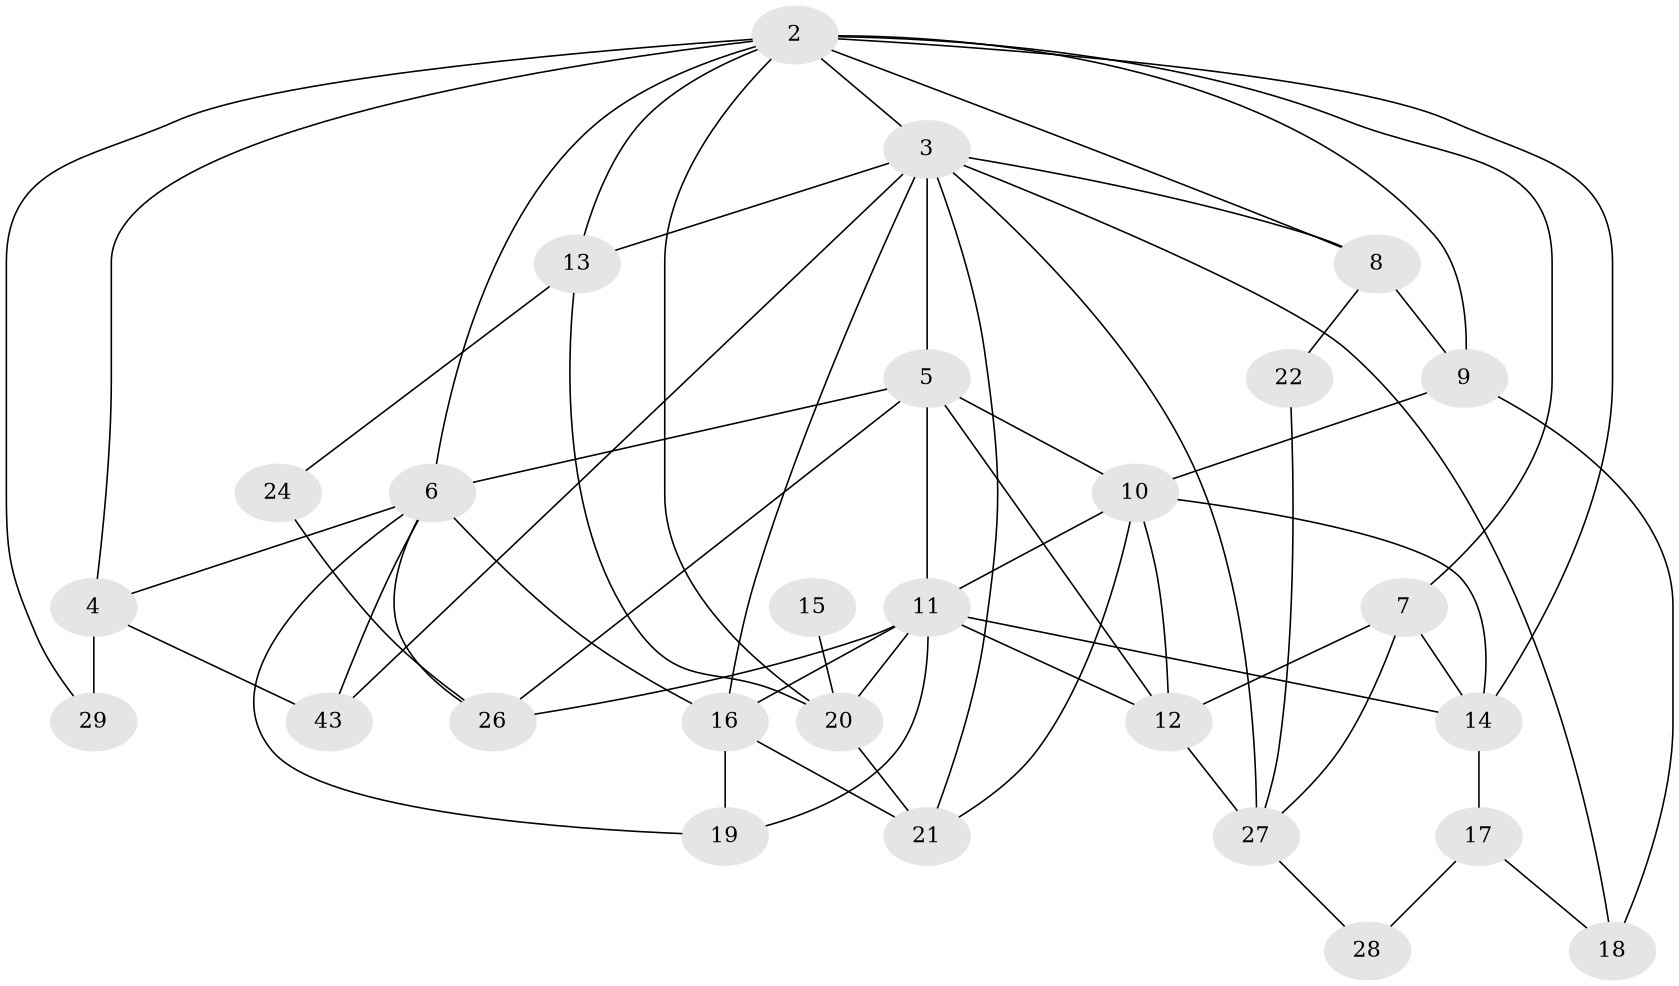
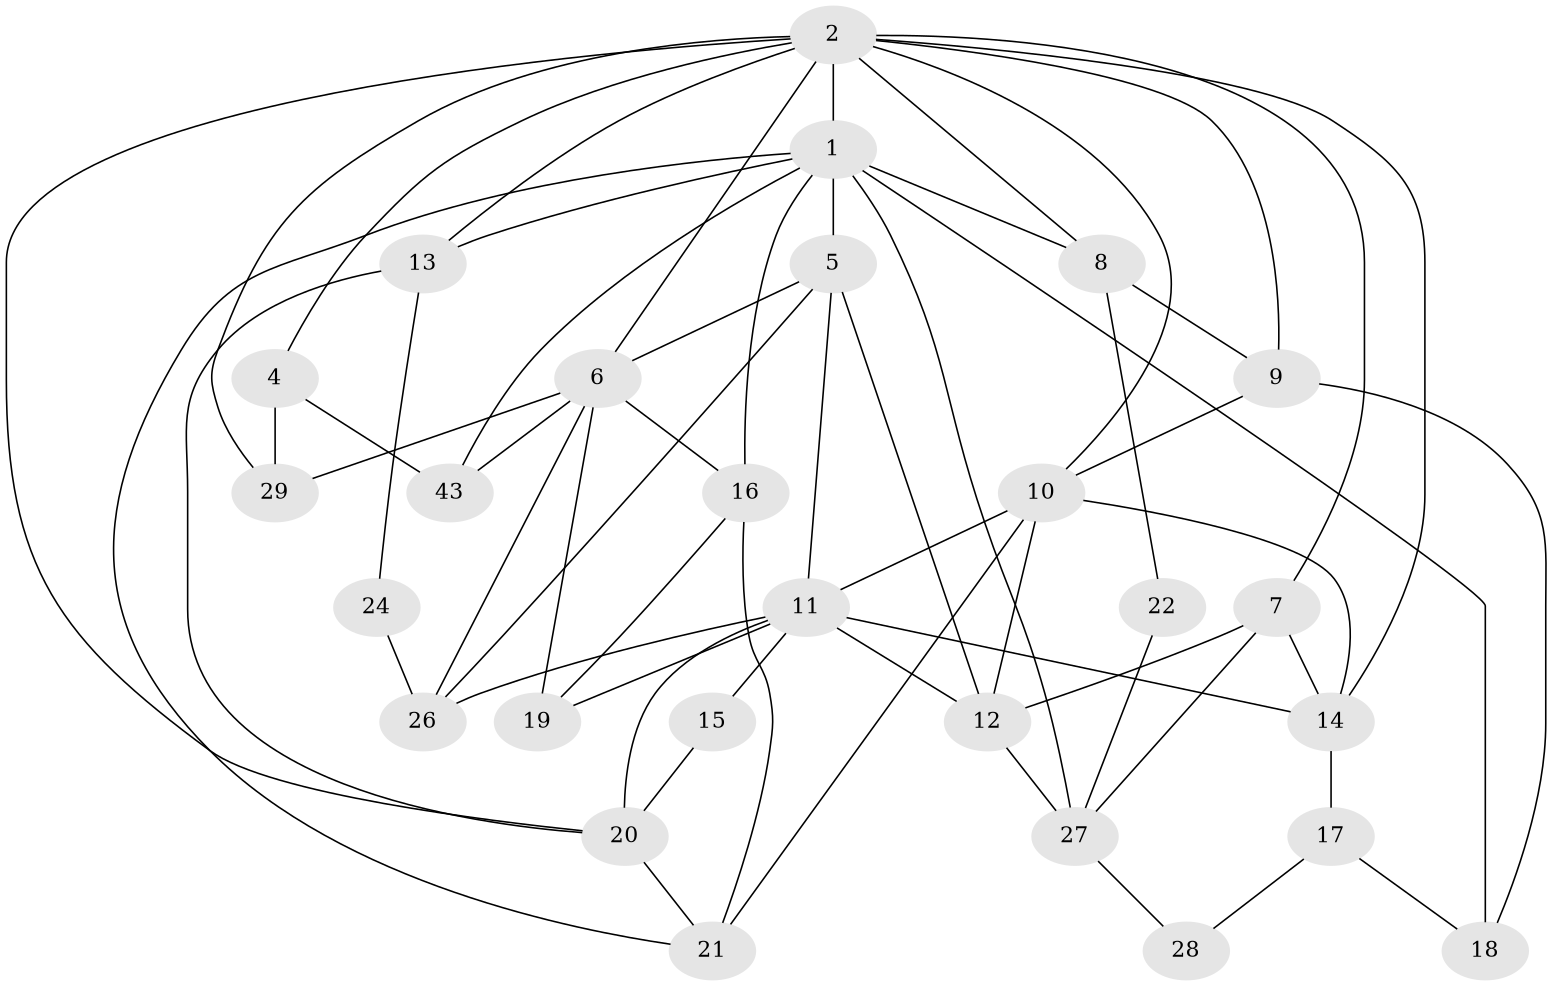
node "3": label "3" -> "1"
edge "5" -- "10": now "2" -- "10"
edge "6" -- "4": now "6" -- "29"
edge "11" -- "16": now "11" -- "15"
